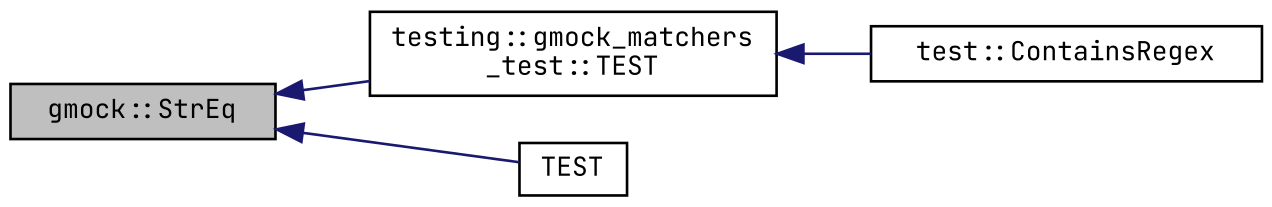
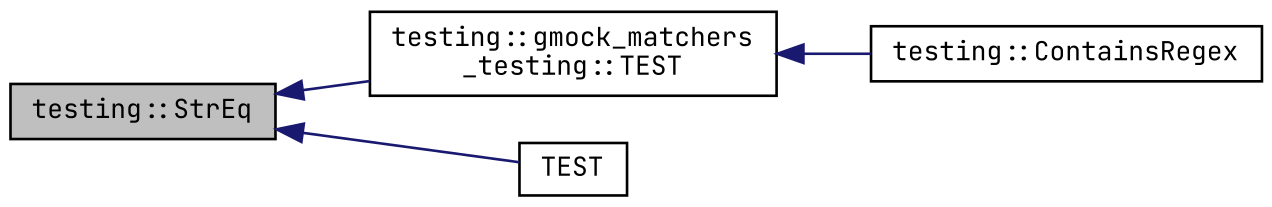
node "testing::gmock_matchers _test::TEST": label "testing::gmock_matchers _test::TEST" -> "testing::gmock_matchers _testing::TEST"
node "test::ContainsRegex": label "test::ContainsRegex" -> "testing::ContainsRegex"
node "gmock::StrEq": label "gmock::StrEq" -> "testing::StrEq"
